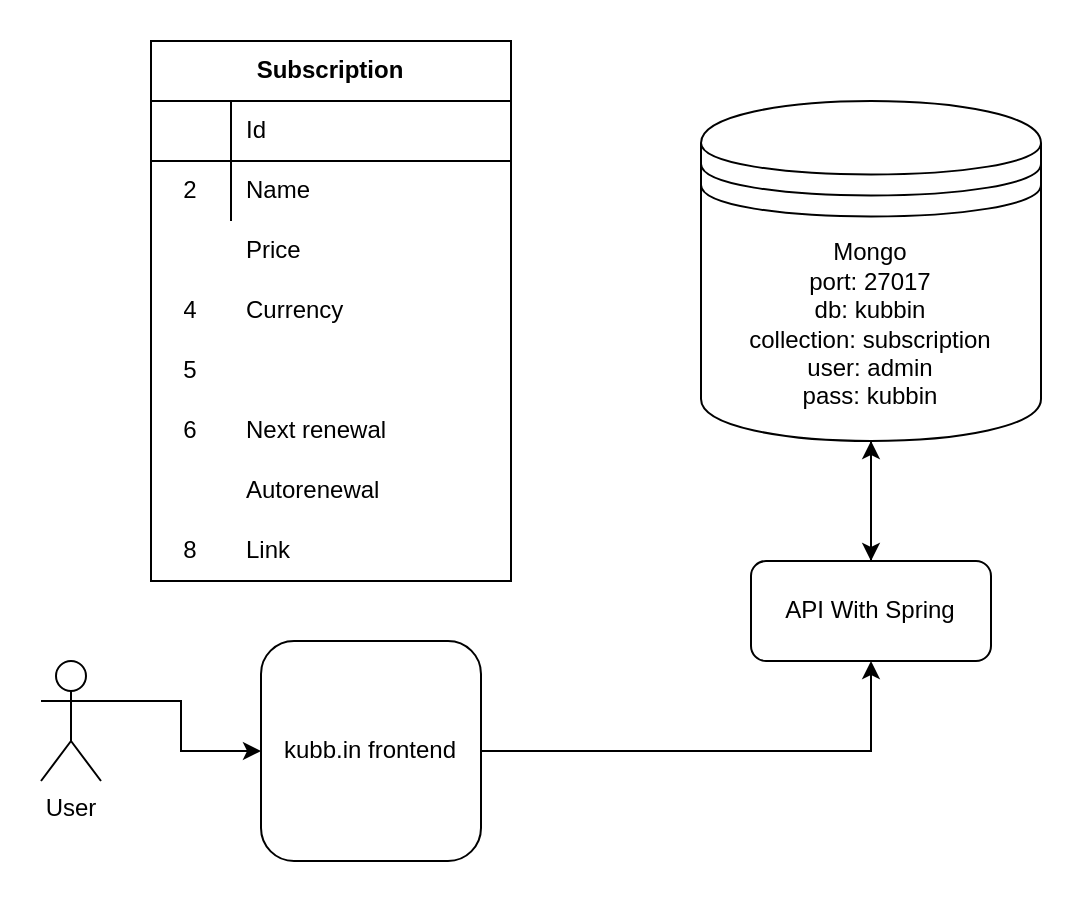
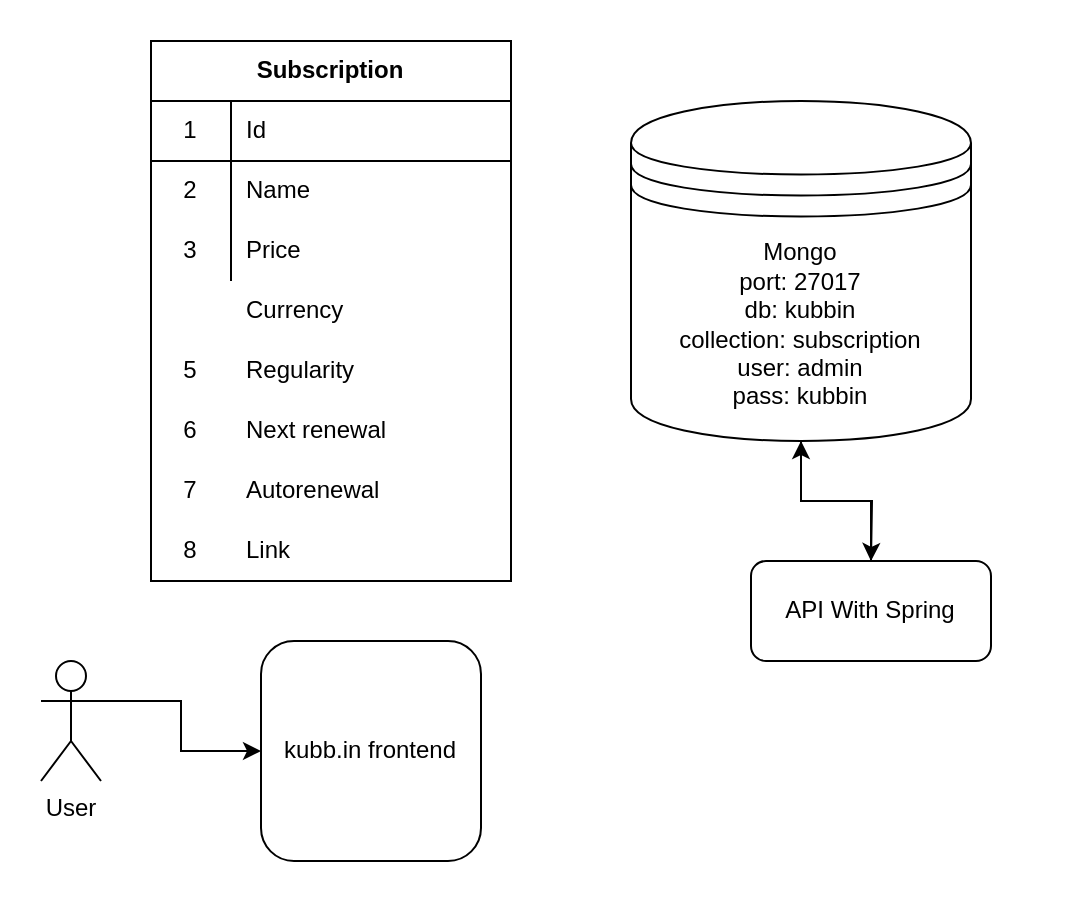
node "1": added
node "3": added
node "Mongo port: 27017 db: kubbin collection: subscription user: admin pass: kubbin": moved (871, 271) -> (801, 271)
node "4": removed
node "Regularity": added
node "7": added
edge "kubb.in frontend" -> "API With Spring": removed
